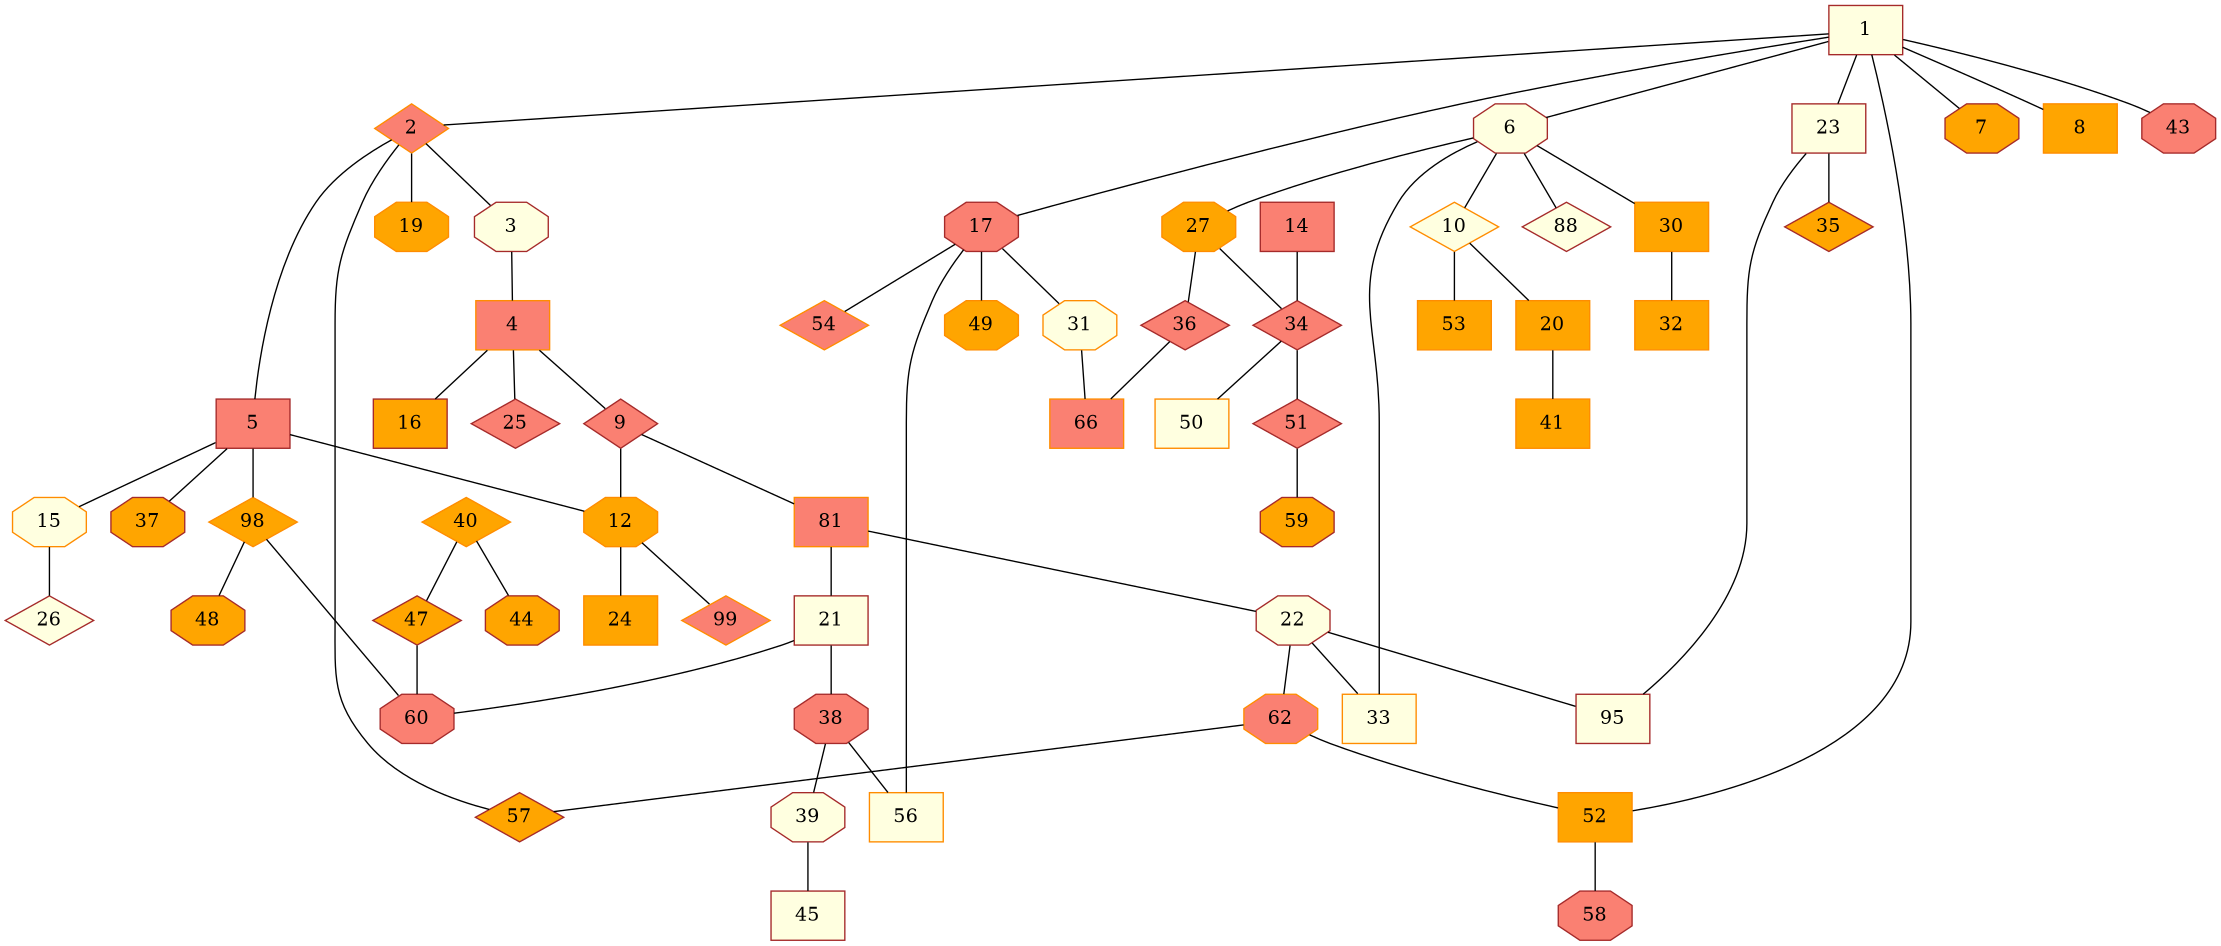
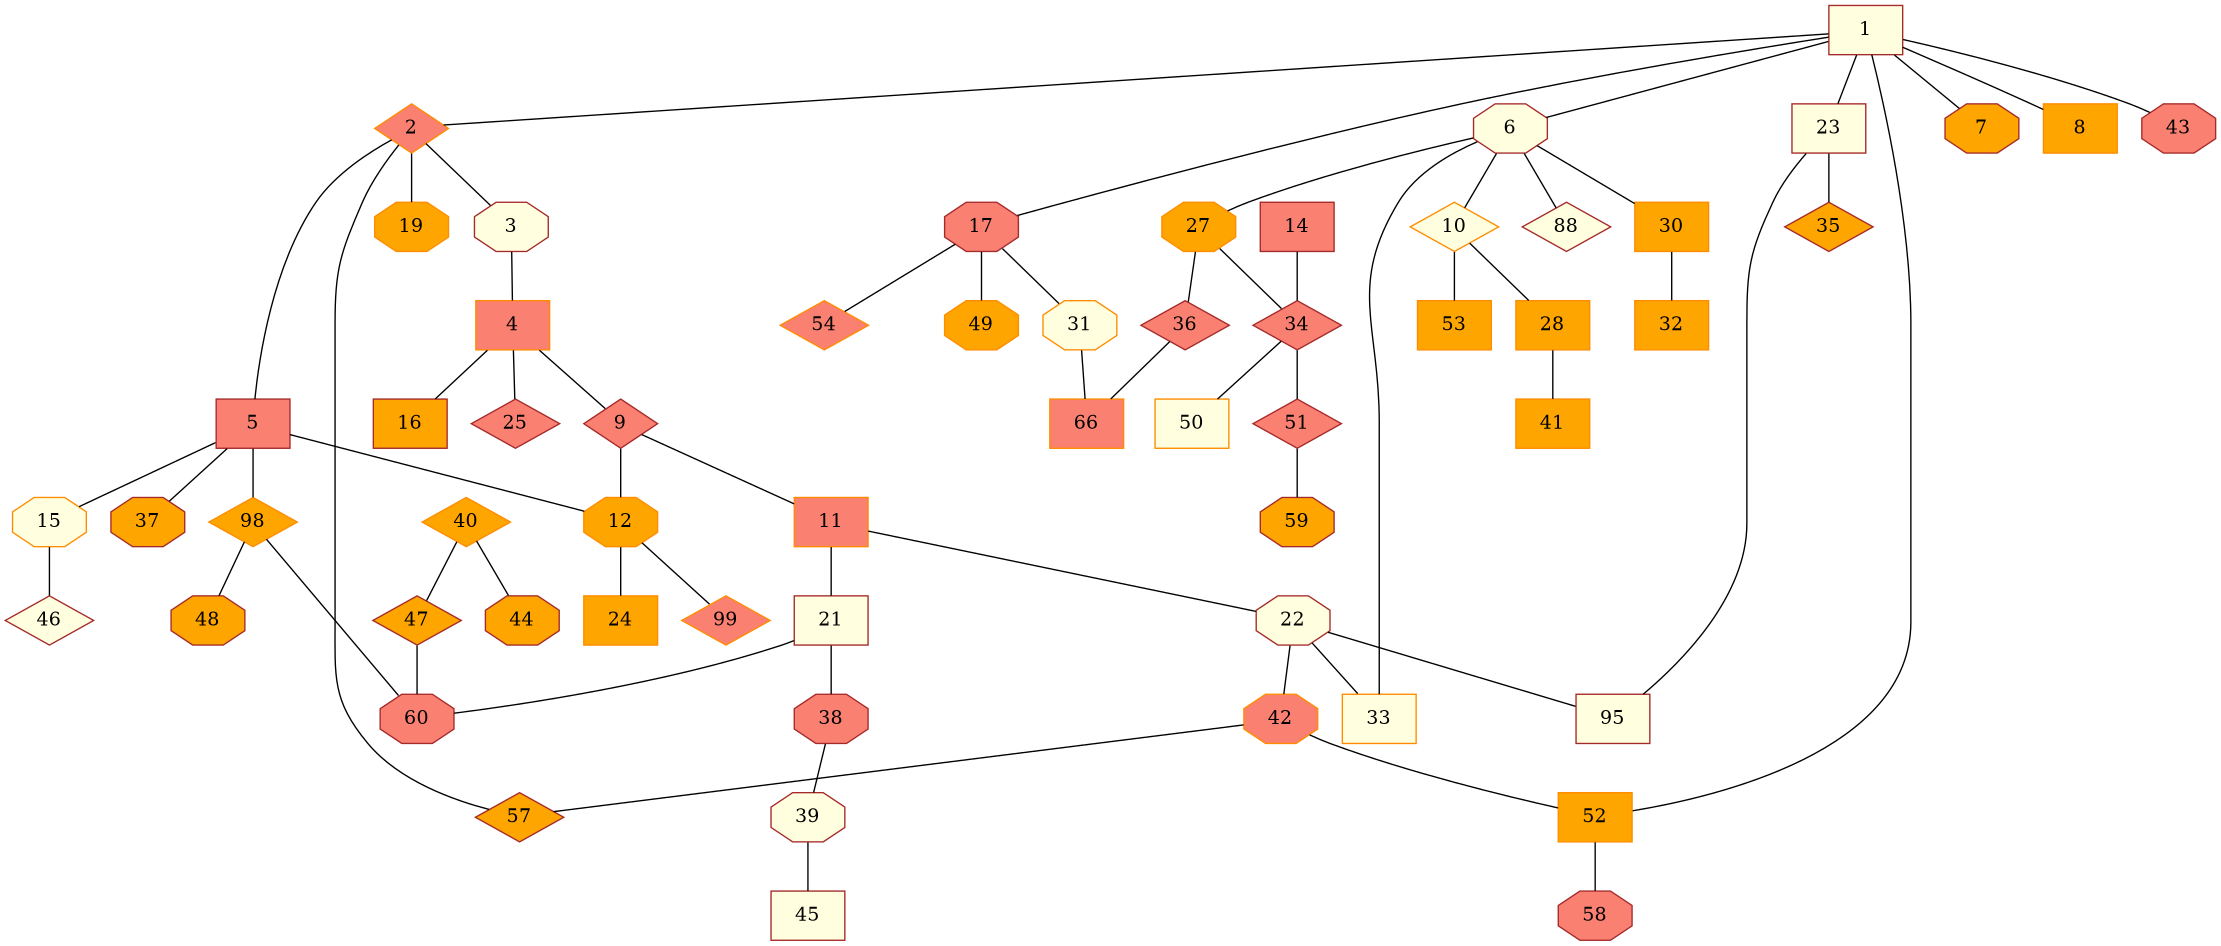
node "20": label "20" -> "28"
node "81": label "81" -> "11"
node "26": label "26" -> "46"
node "62": label "62" -> "42"
node "56": removed
